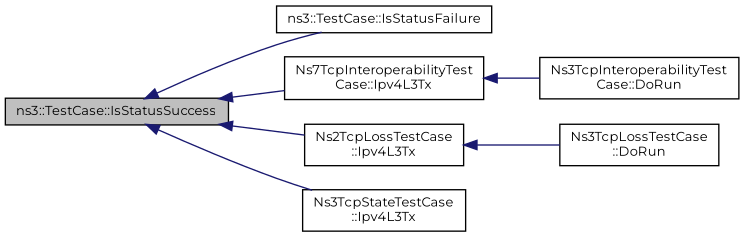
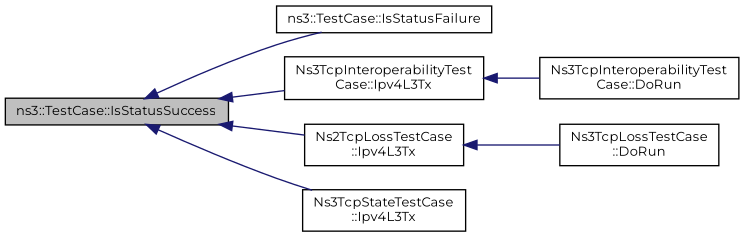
node "Ns7TcpInteroperabilityTest Case::Ipv4L3Tx": label "Ns7TcpInteroperabilityTest Case::Ipv4L3Tx" -> "Ns3TcpInteroperabilityTest Case::Ipv4L3Tx"
